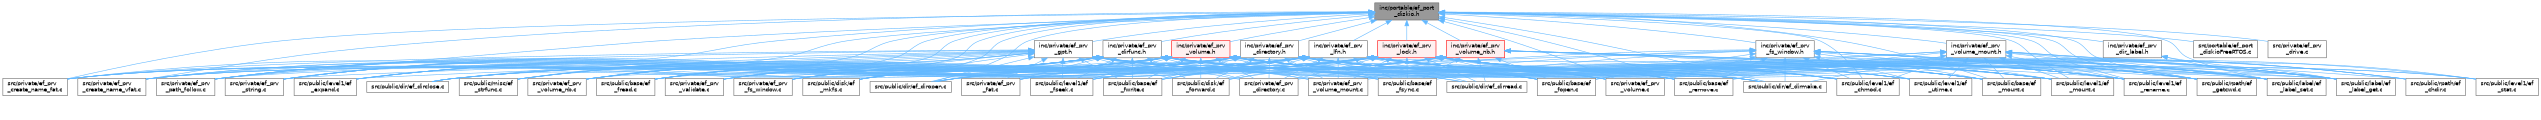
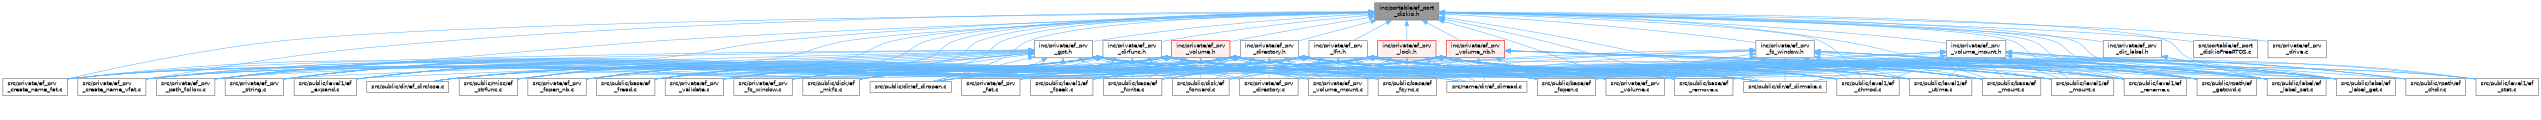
node "src/private/ef_prv _volume_nb.c": label "src/private/ef_prv _volume_nb.c" -> "src/private/ef_prv _fopen_nb.c"
node "src/public/dir/ef_dirread.c": label "src/public/dir/ef_dirread.c" -> "src/name/dir/ef_dirread.c"
